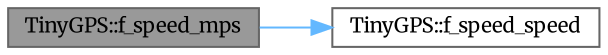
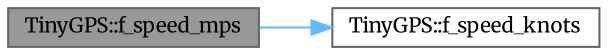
node "TinyGPS::f_speed_speed": label "TinyGPS::f_speed_speed" -> "TinyGPS::f_speed_knots"
